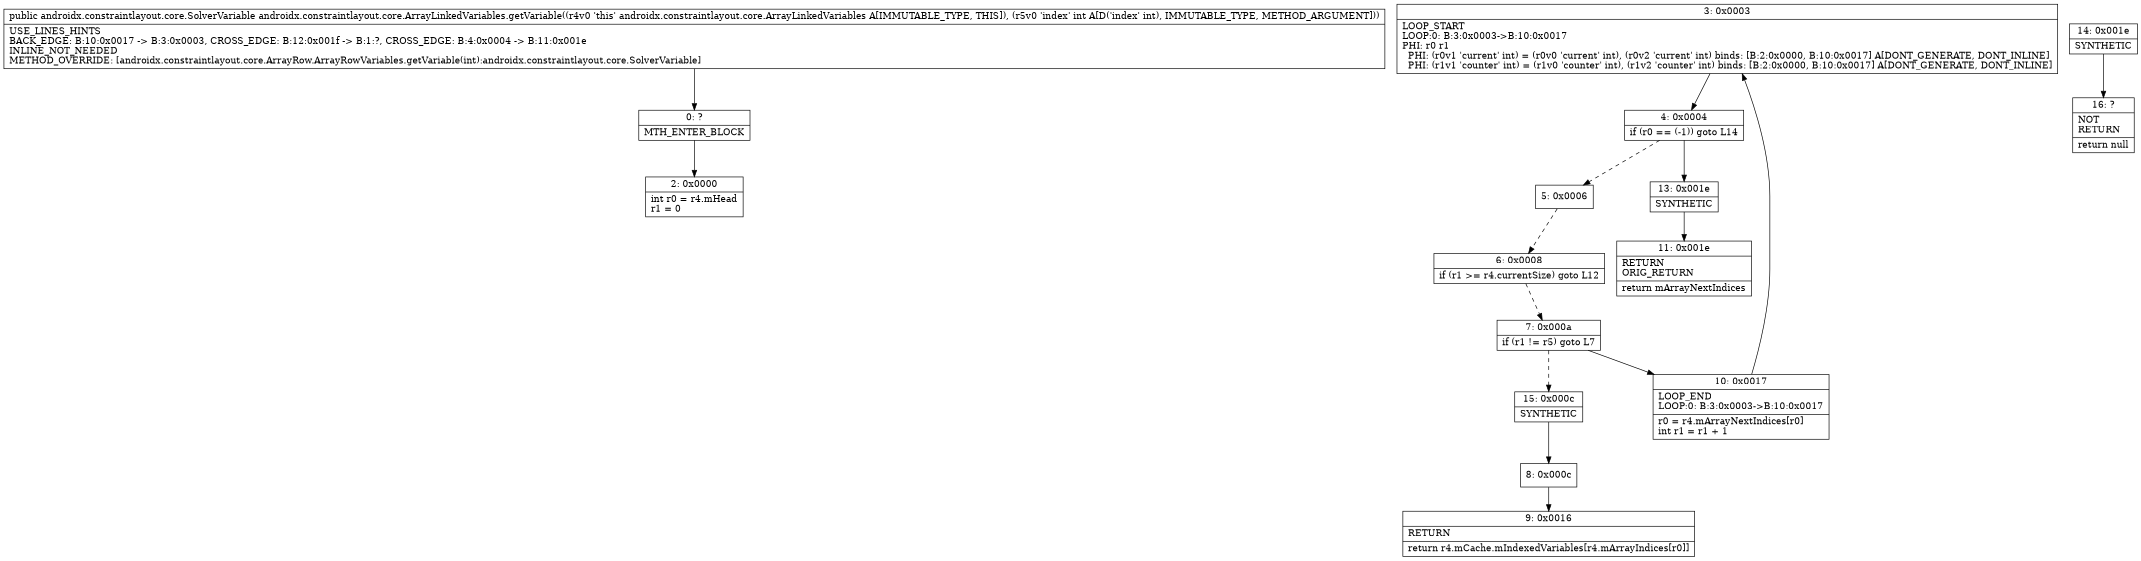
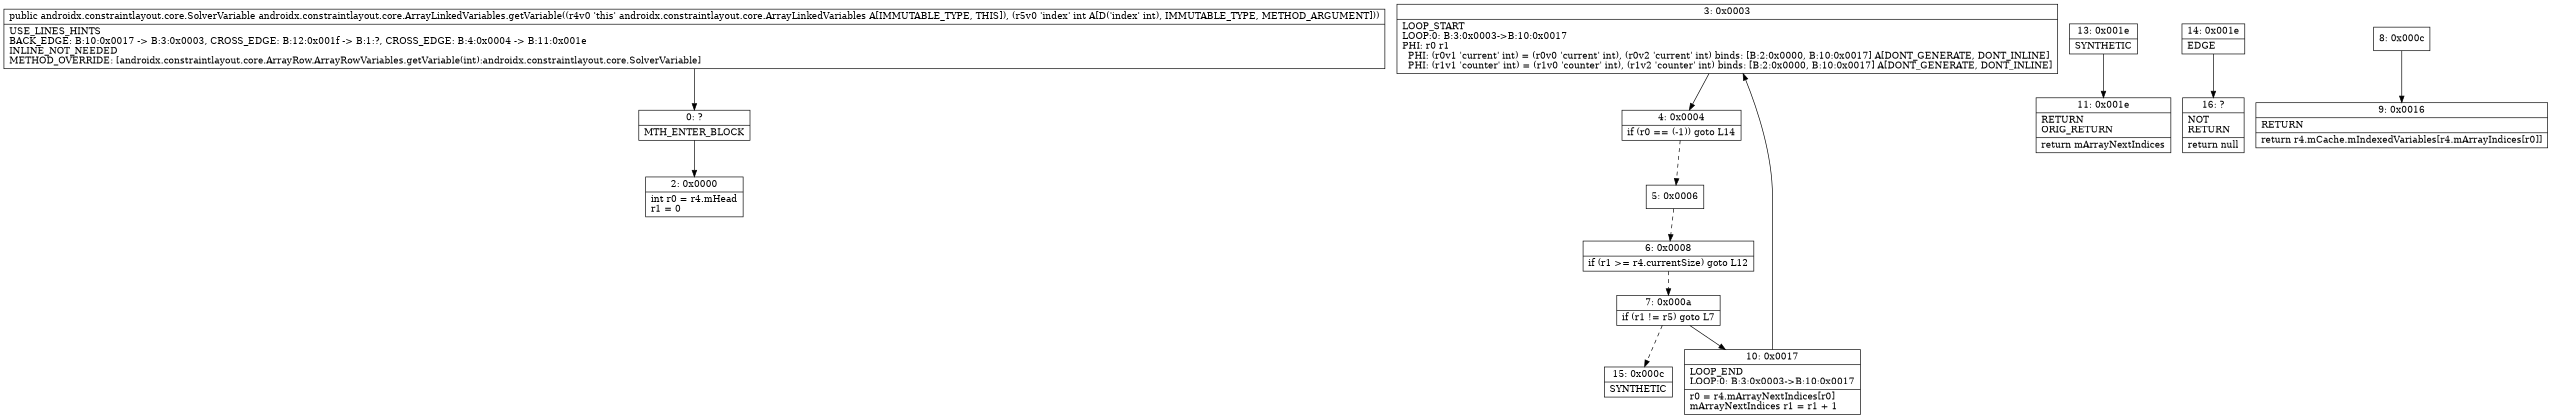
node "14: 0x001e": text "SYNTHETIC" -> "EDGE"
edge "4: 0x0004" -> "13: 0x001e": removed
node "10: 0x0017": text "int r1 = r1 + 1" -> "mArrayNextIndices r1 = r1 + 1"
edge "15: 0x000c" -> "8: 0x000c": removed
